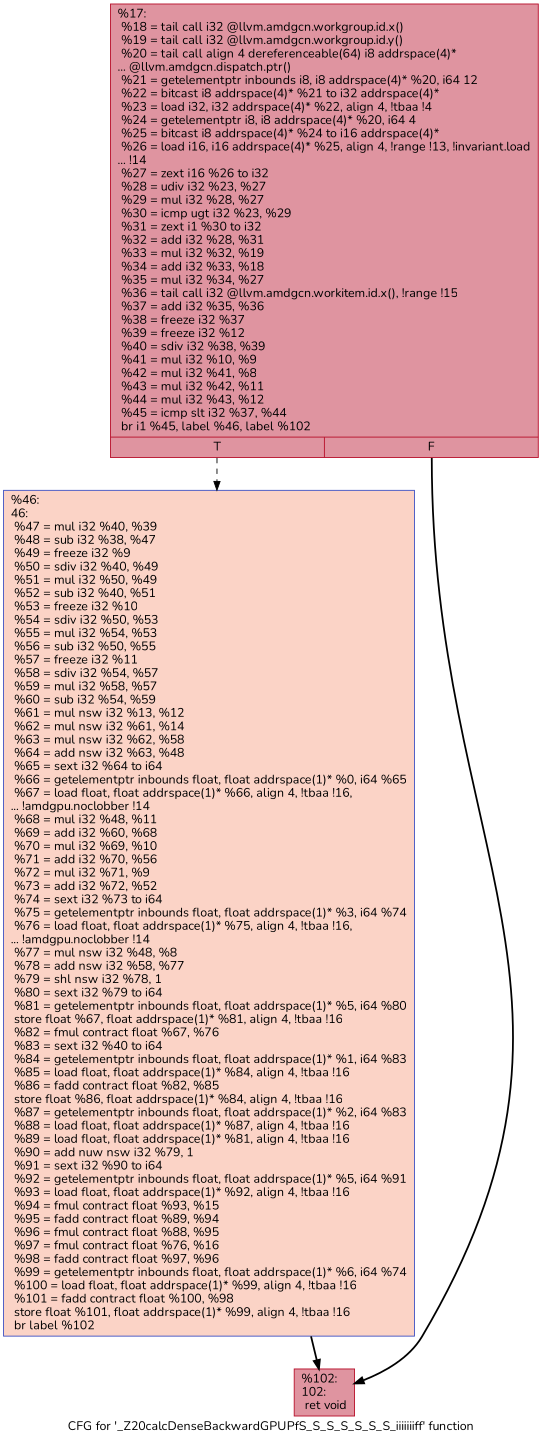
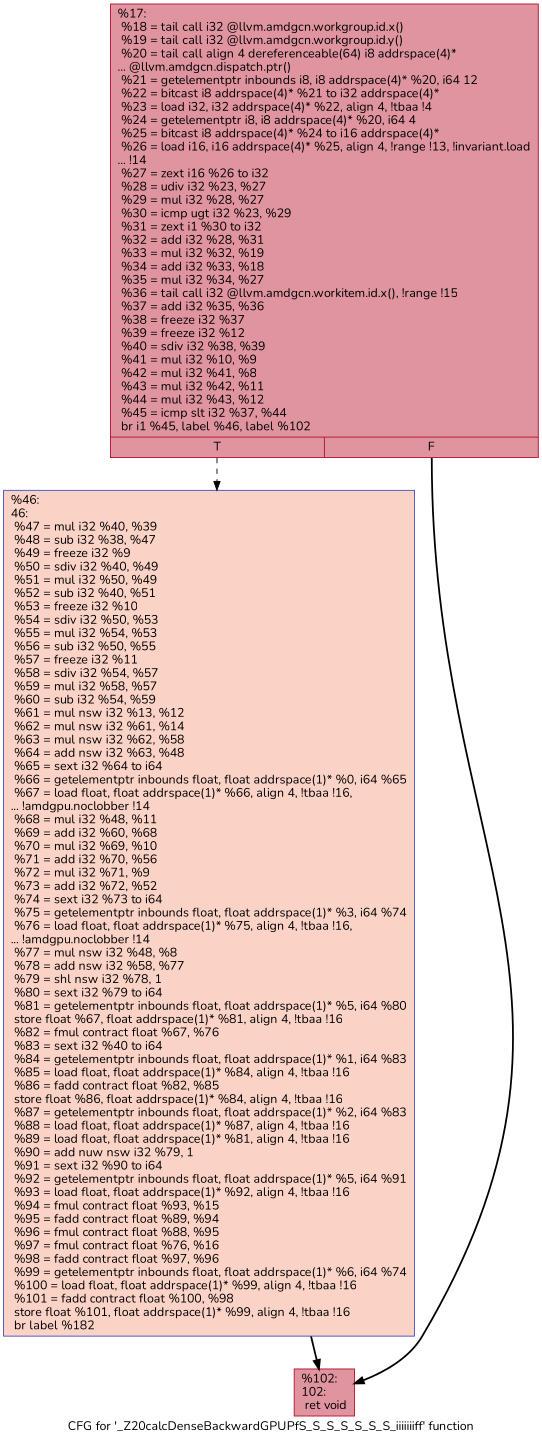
node "%46:": text "br label %102" -> "br label %182"
